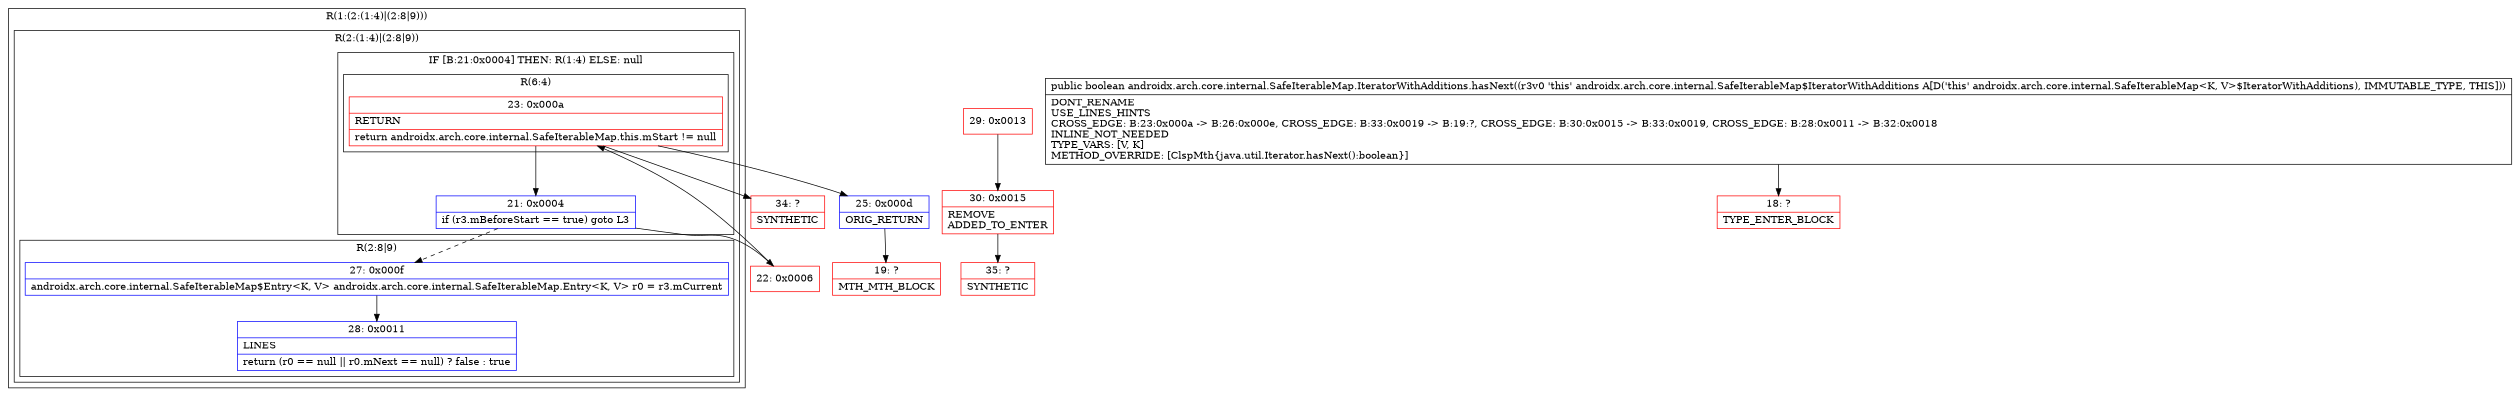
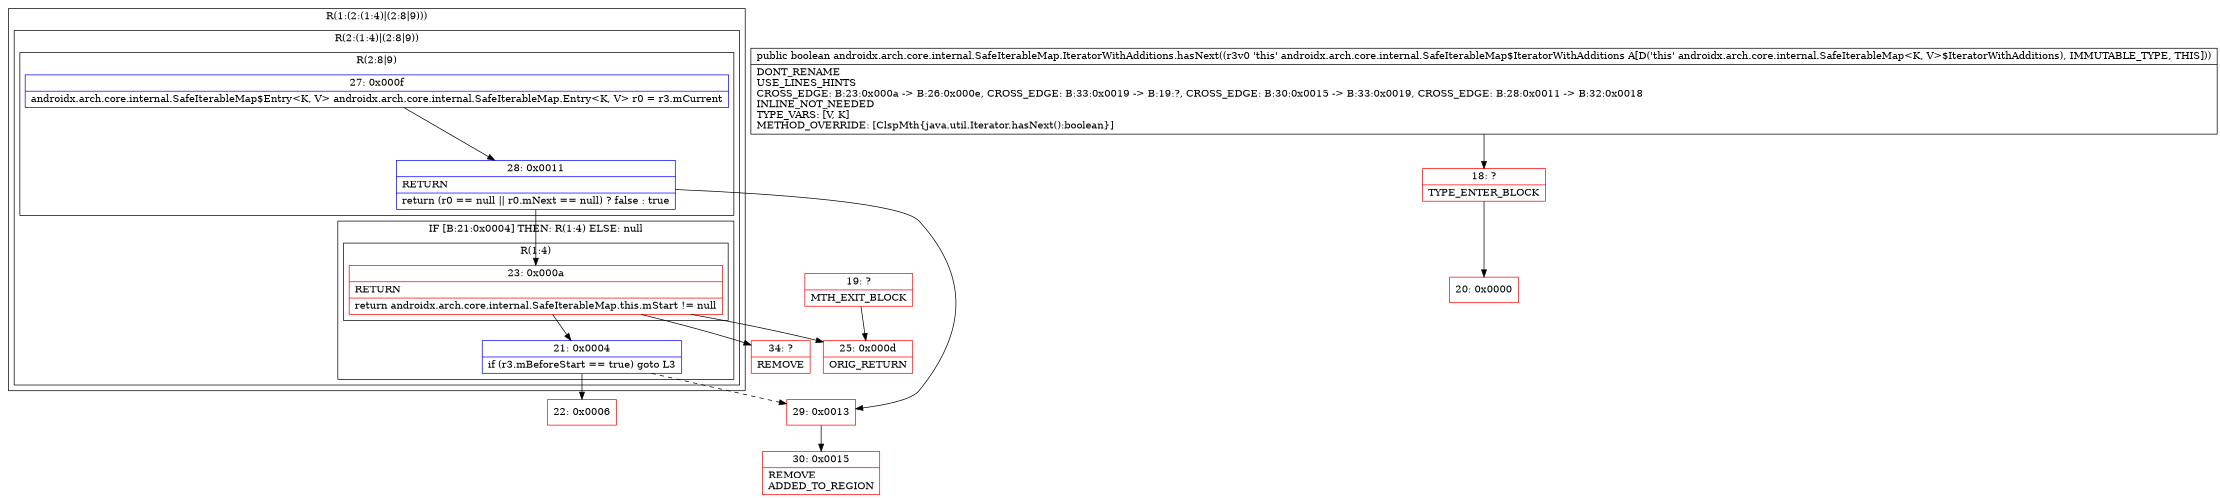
cluster "R(6:4)": label "R(6:4)" -> "R(1:4)"
edge "22: 0x0006" -> "23: 0x000a": now "28: 0x0011" -> "23: 0x000a"
node "25: 0x000d": color blue -> red
node "34: ?": text "SYNTHETIC" -> "REMOVE"
edge "28: 0x0011" -> "29: 0x0013": added
node "30: 0x0015": text "ADDED_TO_ENTER" -> "ADDED_TO_REGION"
edge "25: 0x000d" -> "19: ?": reversed
edge "21: 0x0004" -> "27: 0x000f": now "21: 0x0004" -> "29: 0x0013"
node "35: ?": removed
node "19: ?": text "MTH_MTH_BLOCK" -> "MTH_EXIT_BLOCK"
node "20: 0x0000": added
node "28: 0x0011": text "LINES" -> "RETURN"
